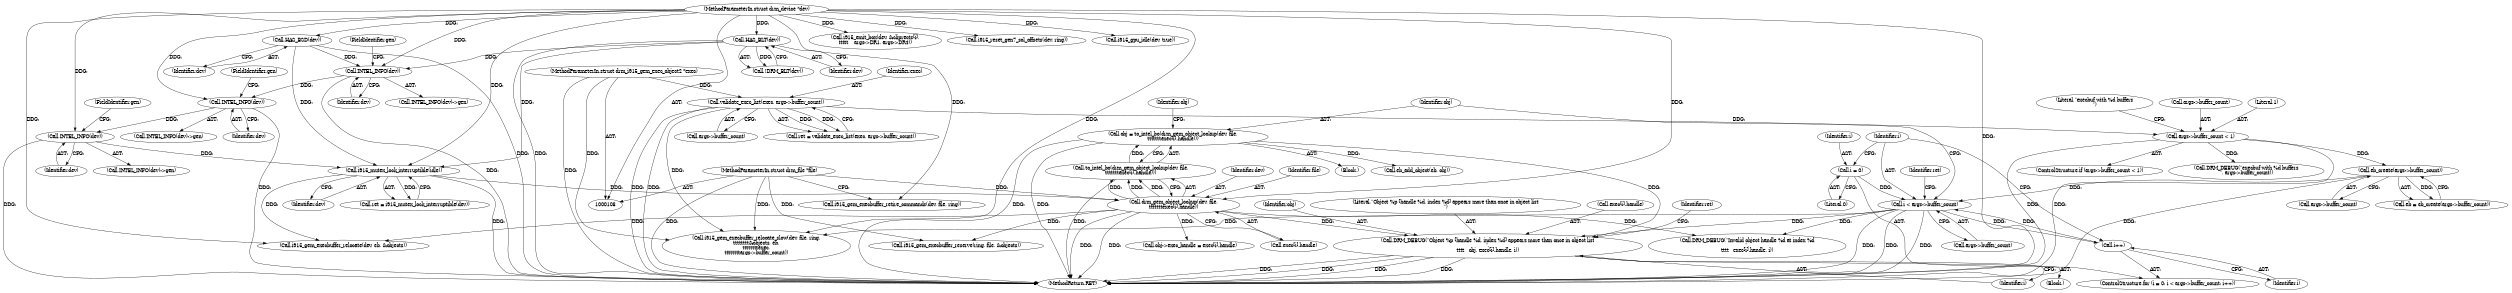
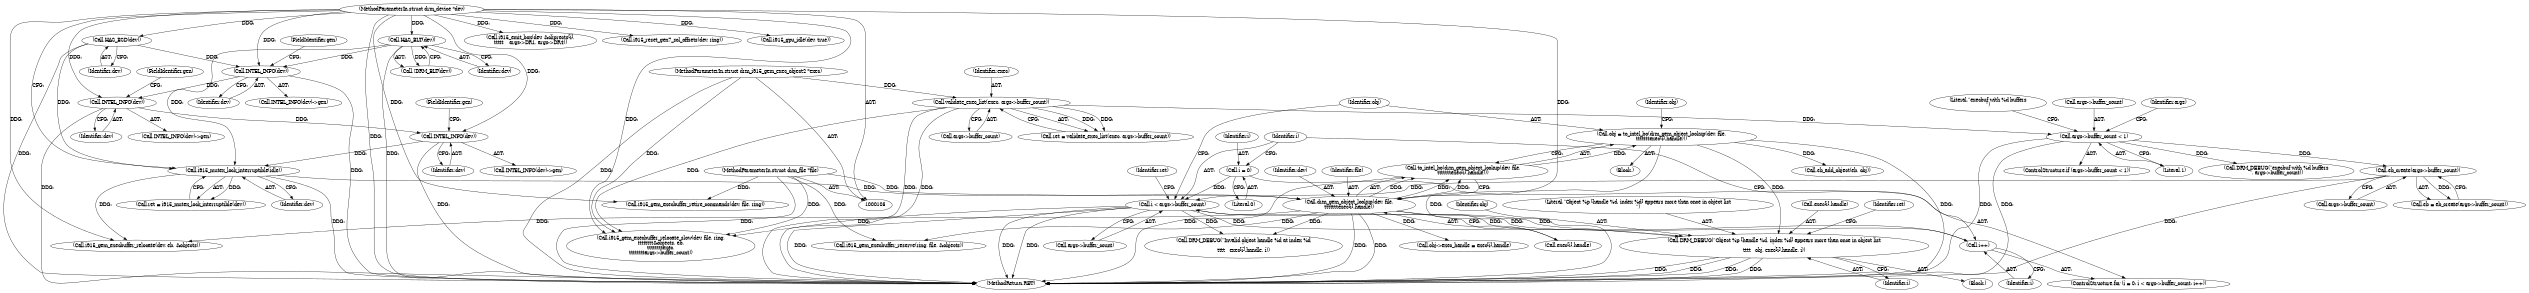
edge "(MethodParameterIn,struct drm_device *dev)" -> "(Call,i915_mutex_lock_interruptible(idle))": label "DDG: " -> "CFG: "
node "(Identifier,args)": added
edge "(Call,args->buffer_count < 1)" -> "(Literal,1)": added, label "CFG:"
edge "(MethodParameterIn,struct drm_file *file)" -> "(Call,i915_gem_execbuffer_retire_commands(dev, file, ring))": label "CFG: " -> "DDG: "
